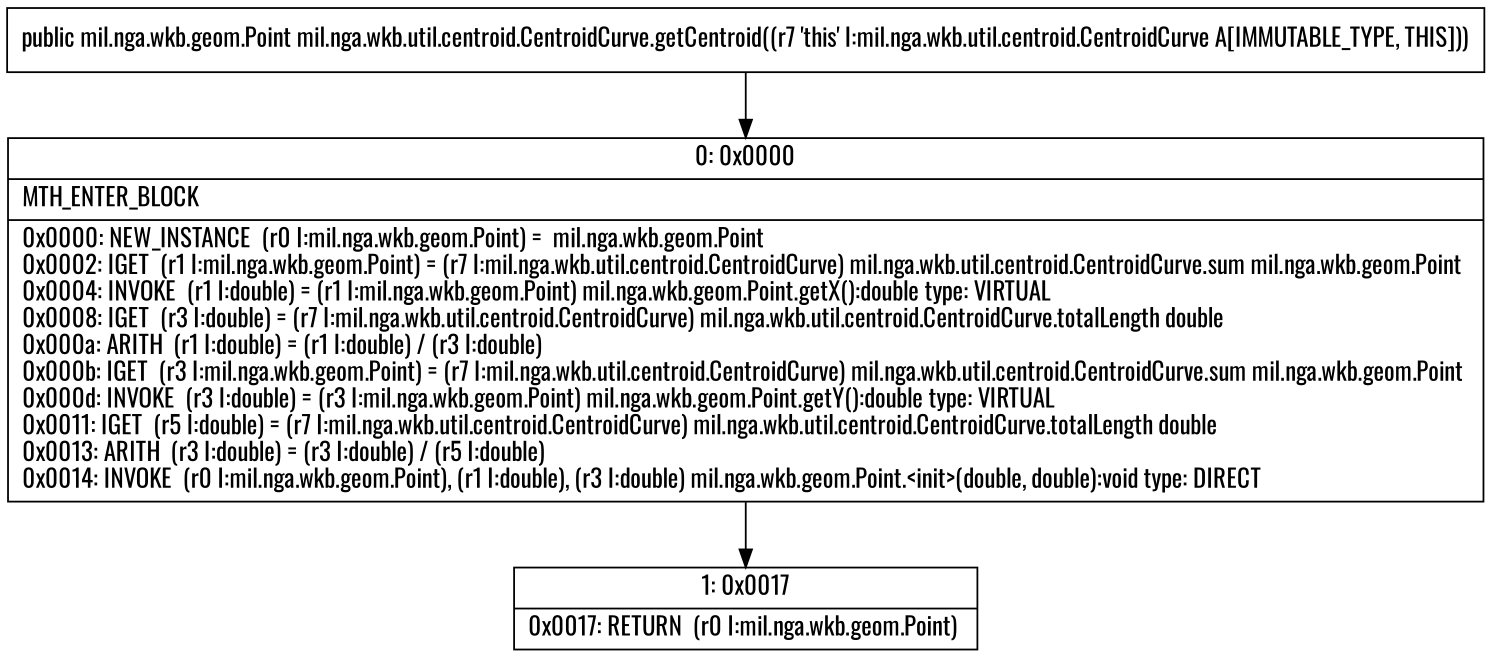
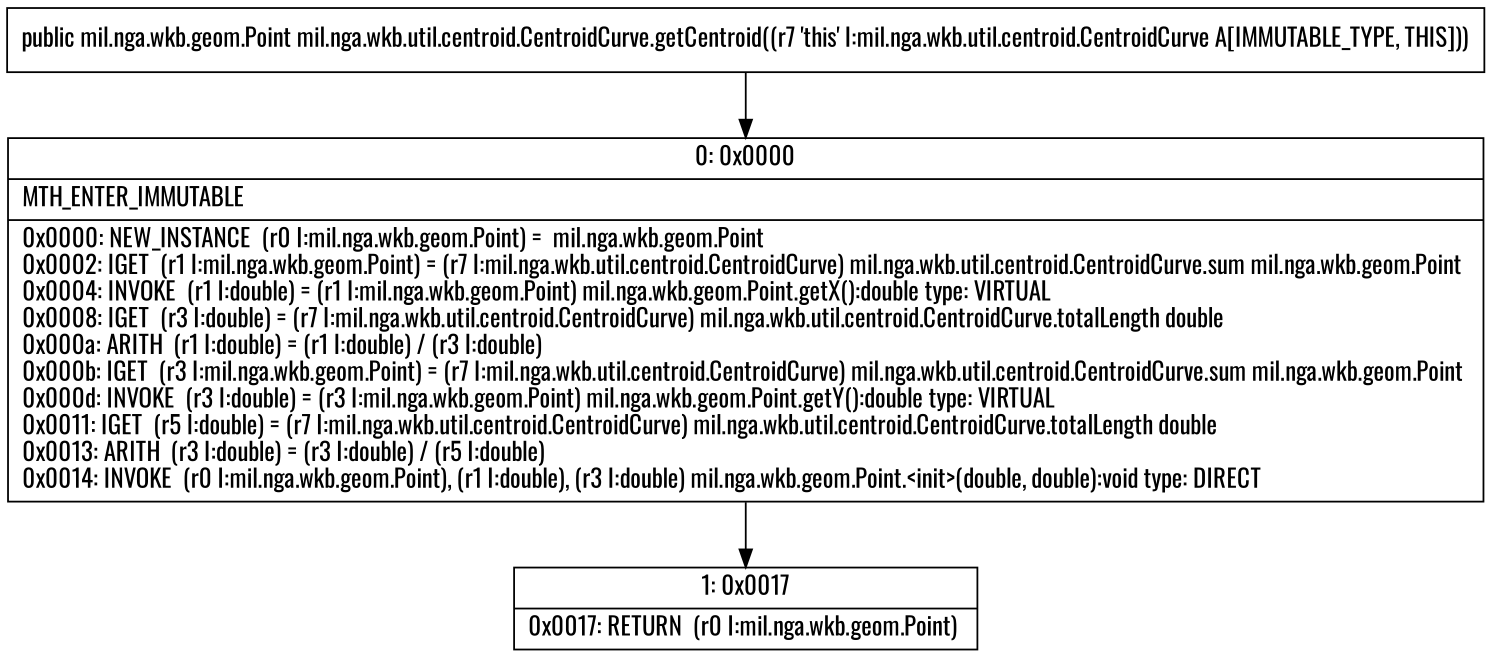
node "0: 0x0000": text "MTH_ENTER_BLOCK" -> "MTH_ENTER_IMMUTABLE"
